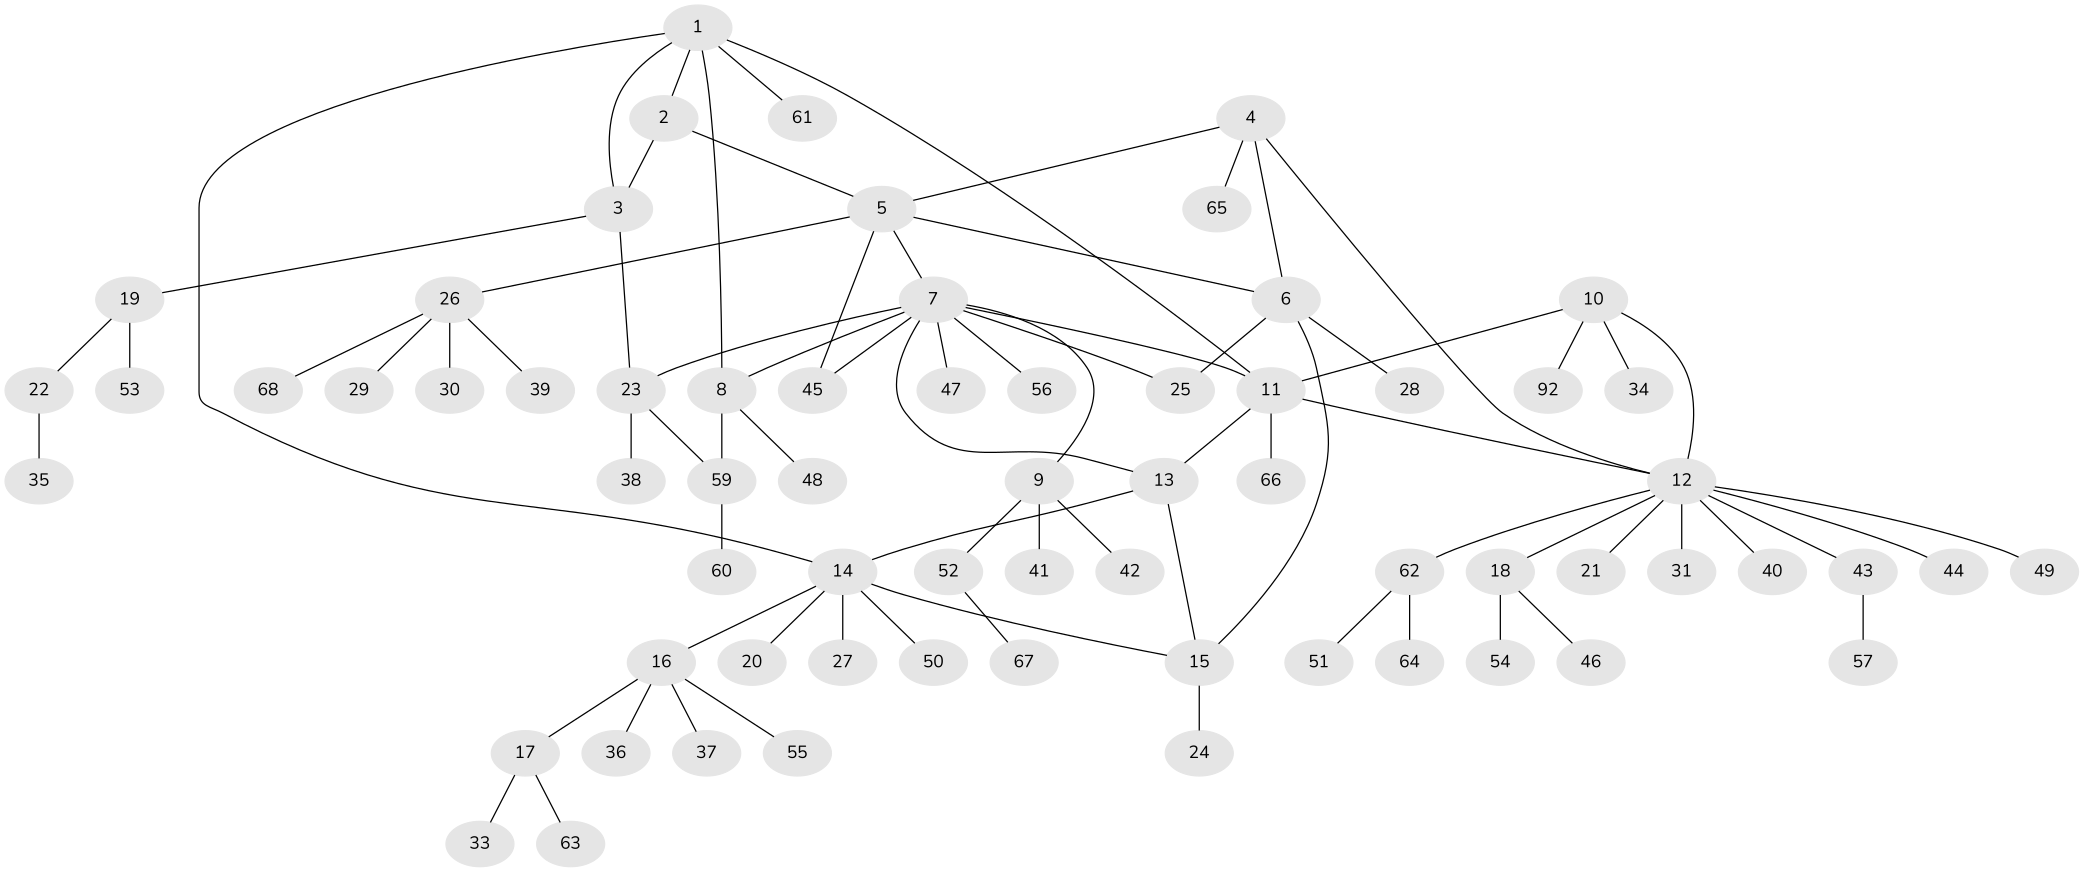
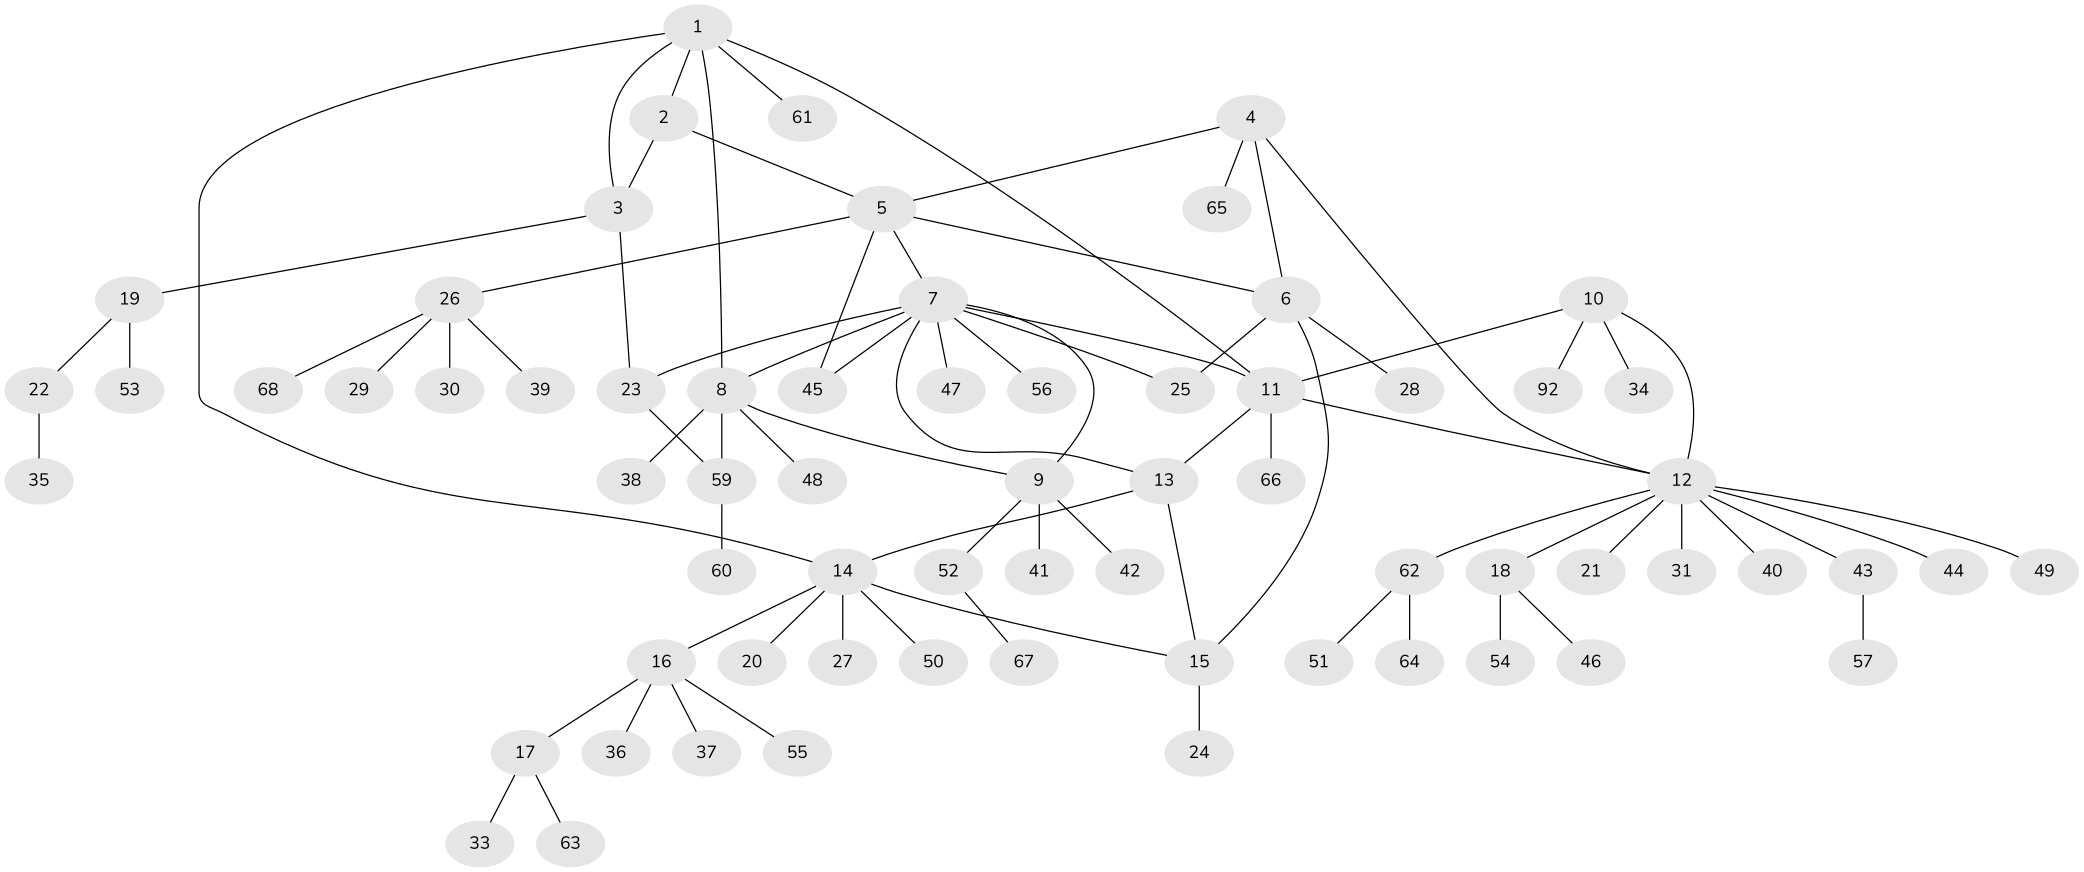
edge "23" -- "38": now "8" -- "38"
edge "8" -- "9": added
